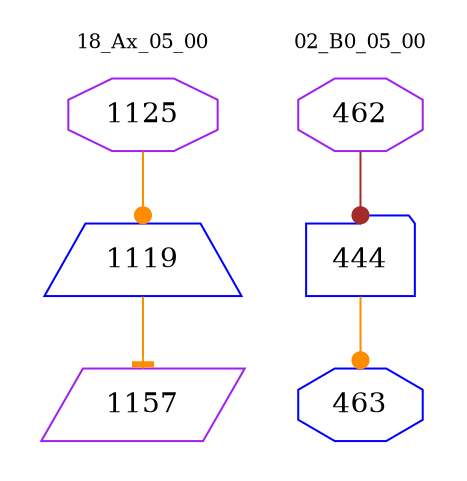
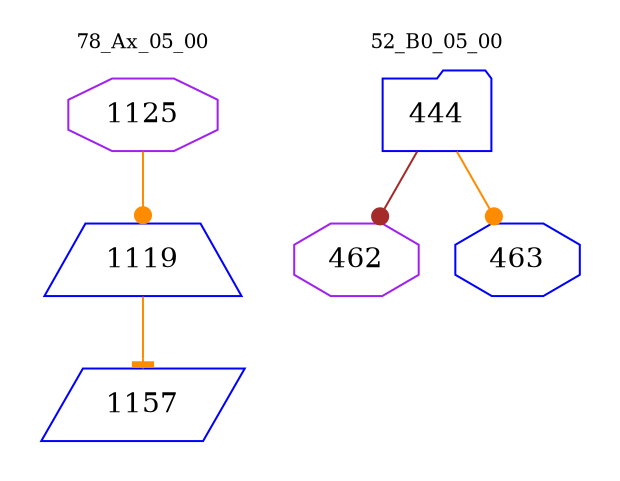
cluster "18_Ax_05_00": label "18_Ax_05_00" -> "78_Ax_05_00"
cluster "02_B0_05_00": label "02_B0_05_00" -> "52_B0_05_00"
edge "462" -> "444": reversed
node "1157": color purple -> blue
